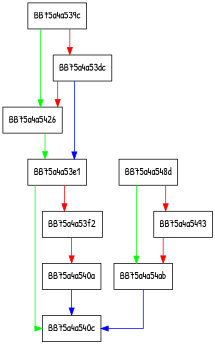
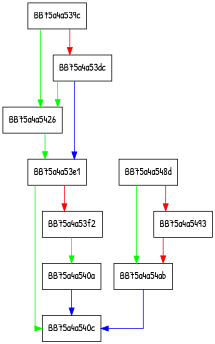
edge "BB75a4a53dc" -> "BB75a4a5426": color red -> green
edge "BB75a4a53f2" -> "BB75a4a540a": color red -> green
